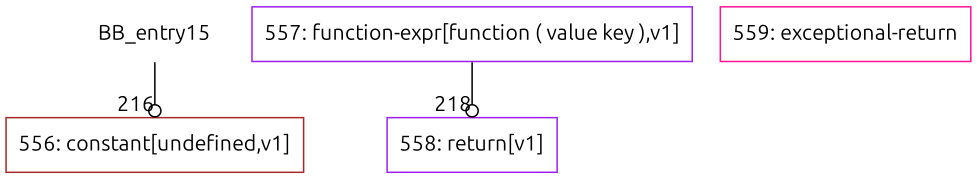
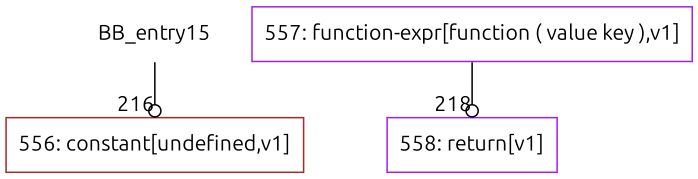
node "559: exceptional-return": removed
